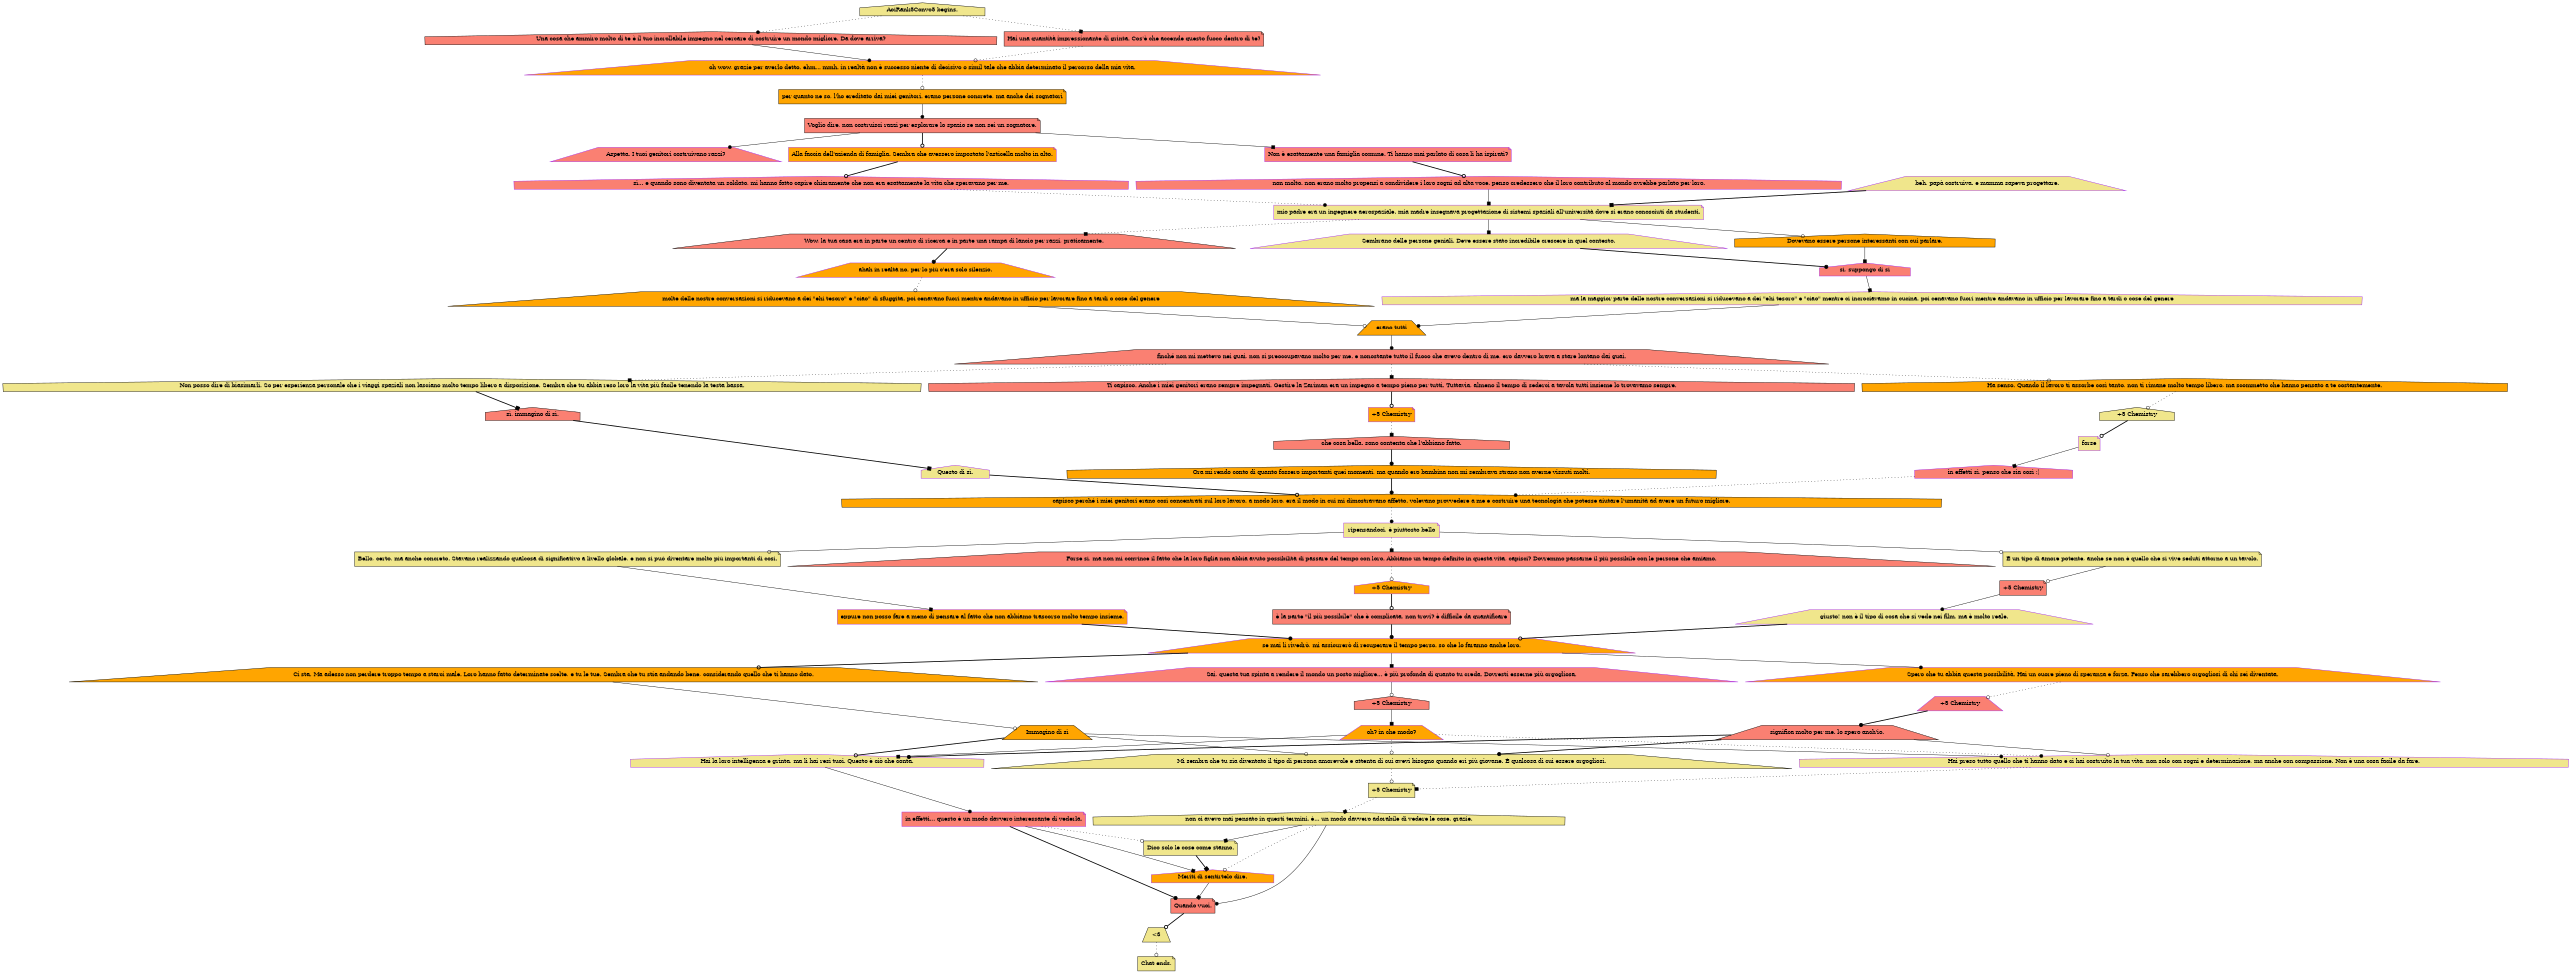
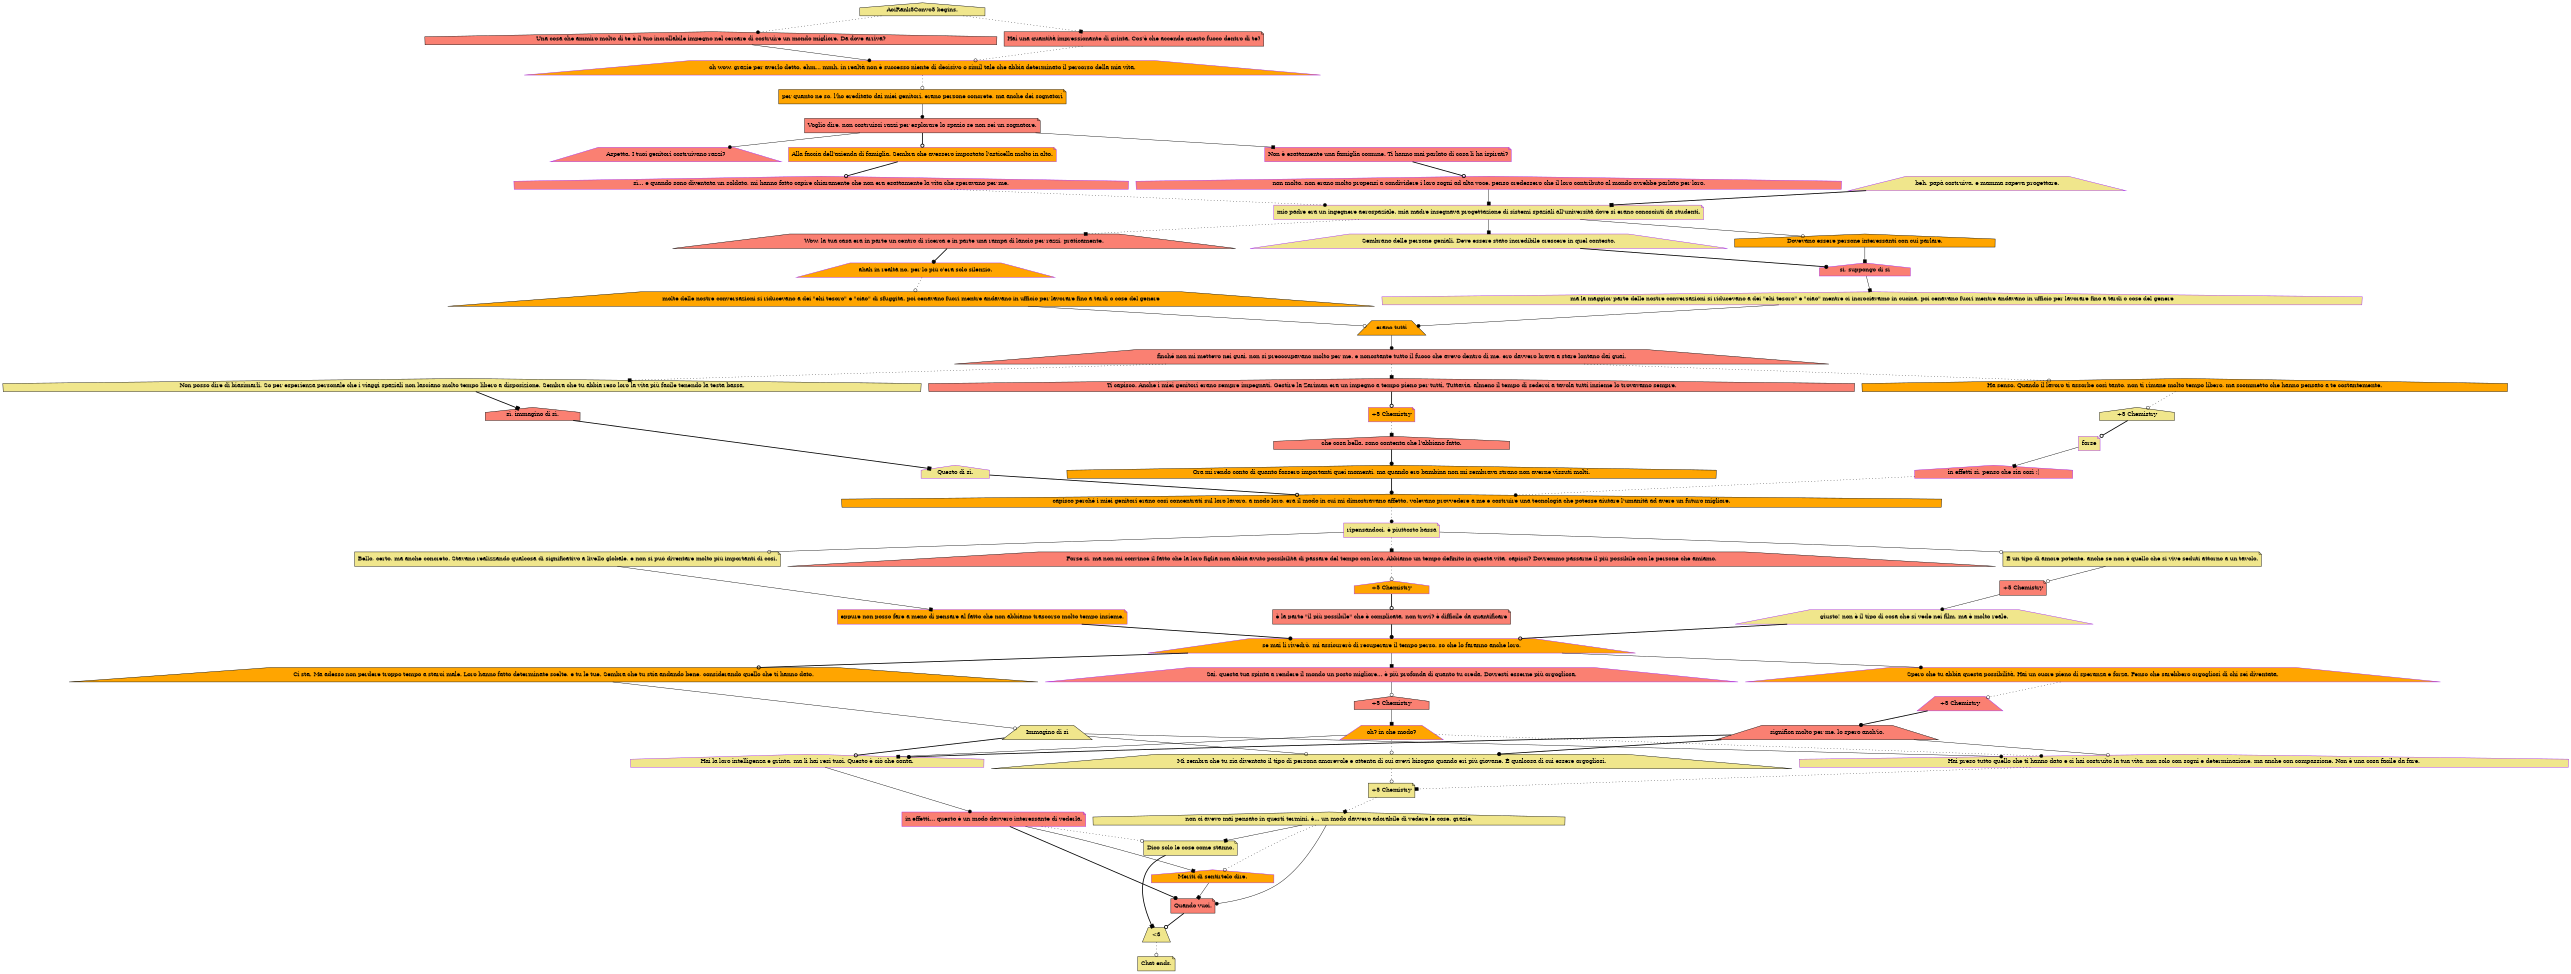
node "ripensandoci, è piuttosto bello": label "ripensandoci, è piuttosto bello" -> "ripensandoci, è piuttosto bassa"
node "Immagino di sì": fillcolor orange -> khaki
edge "Dico solo le cose come stanno." -> "Meriti di sentirtelo dire.": now "Dico solo le cose come stanno." -> "<3"
